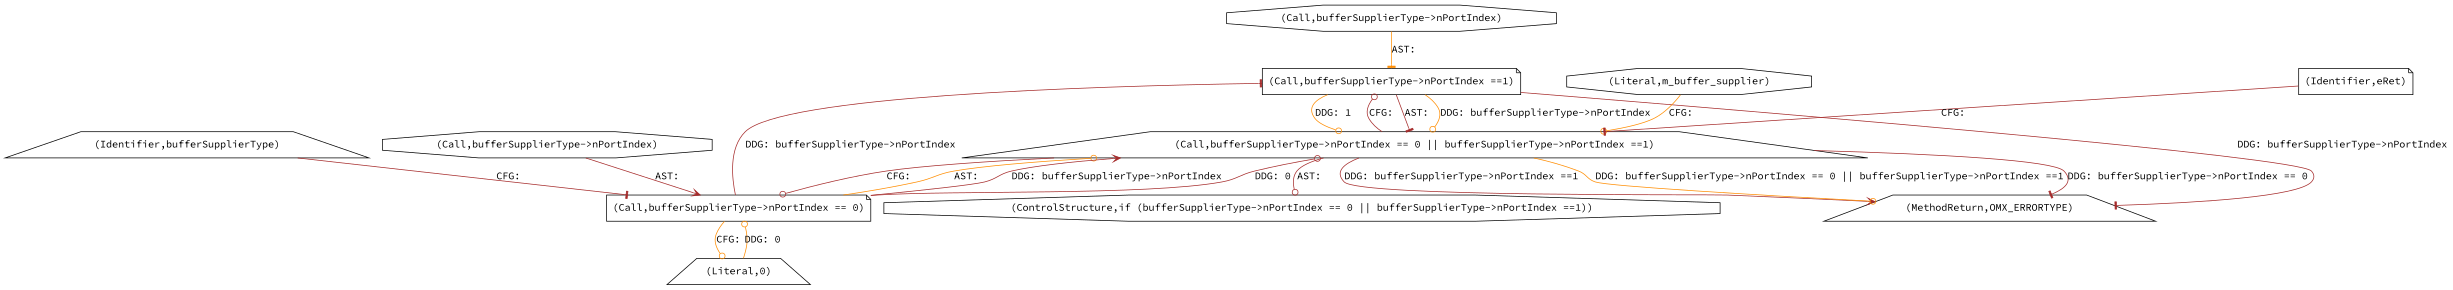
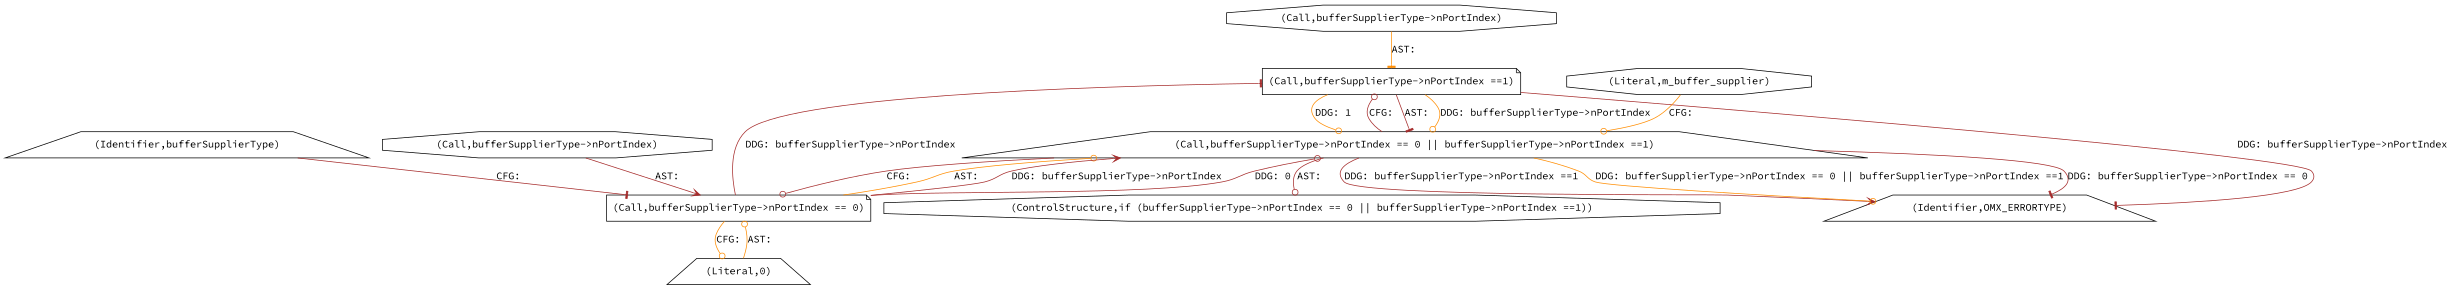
node "(Identifier,eRet)": removed
node "(MethodReturn,OMX_ERRORTYPE)": label "(MethodReturn,OMX_ERRORTYPE)" -> "(Identifier,OMX_ERRORTYPE)"
edge "(Literal,0)" -> "(Call,bufferSupplierType->nPortIndex == 0)": label "DDG: 0" -> "AST: "
